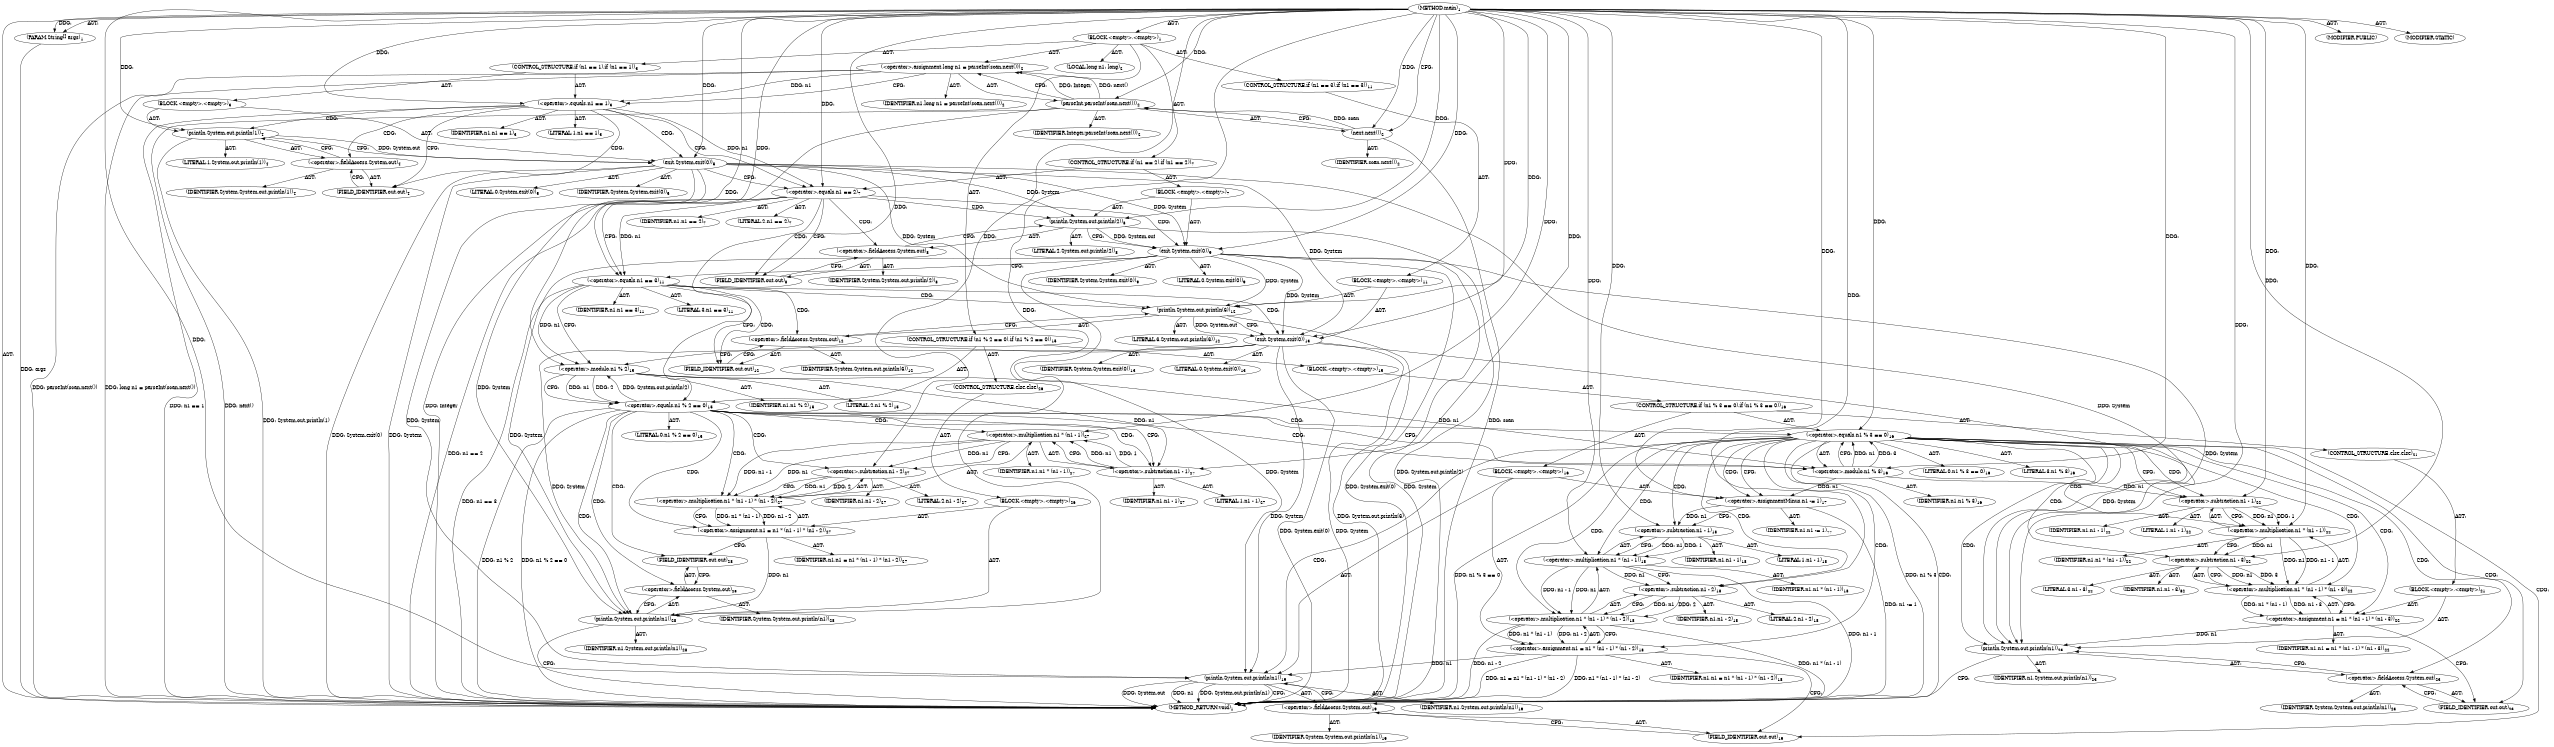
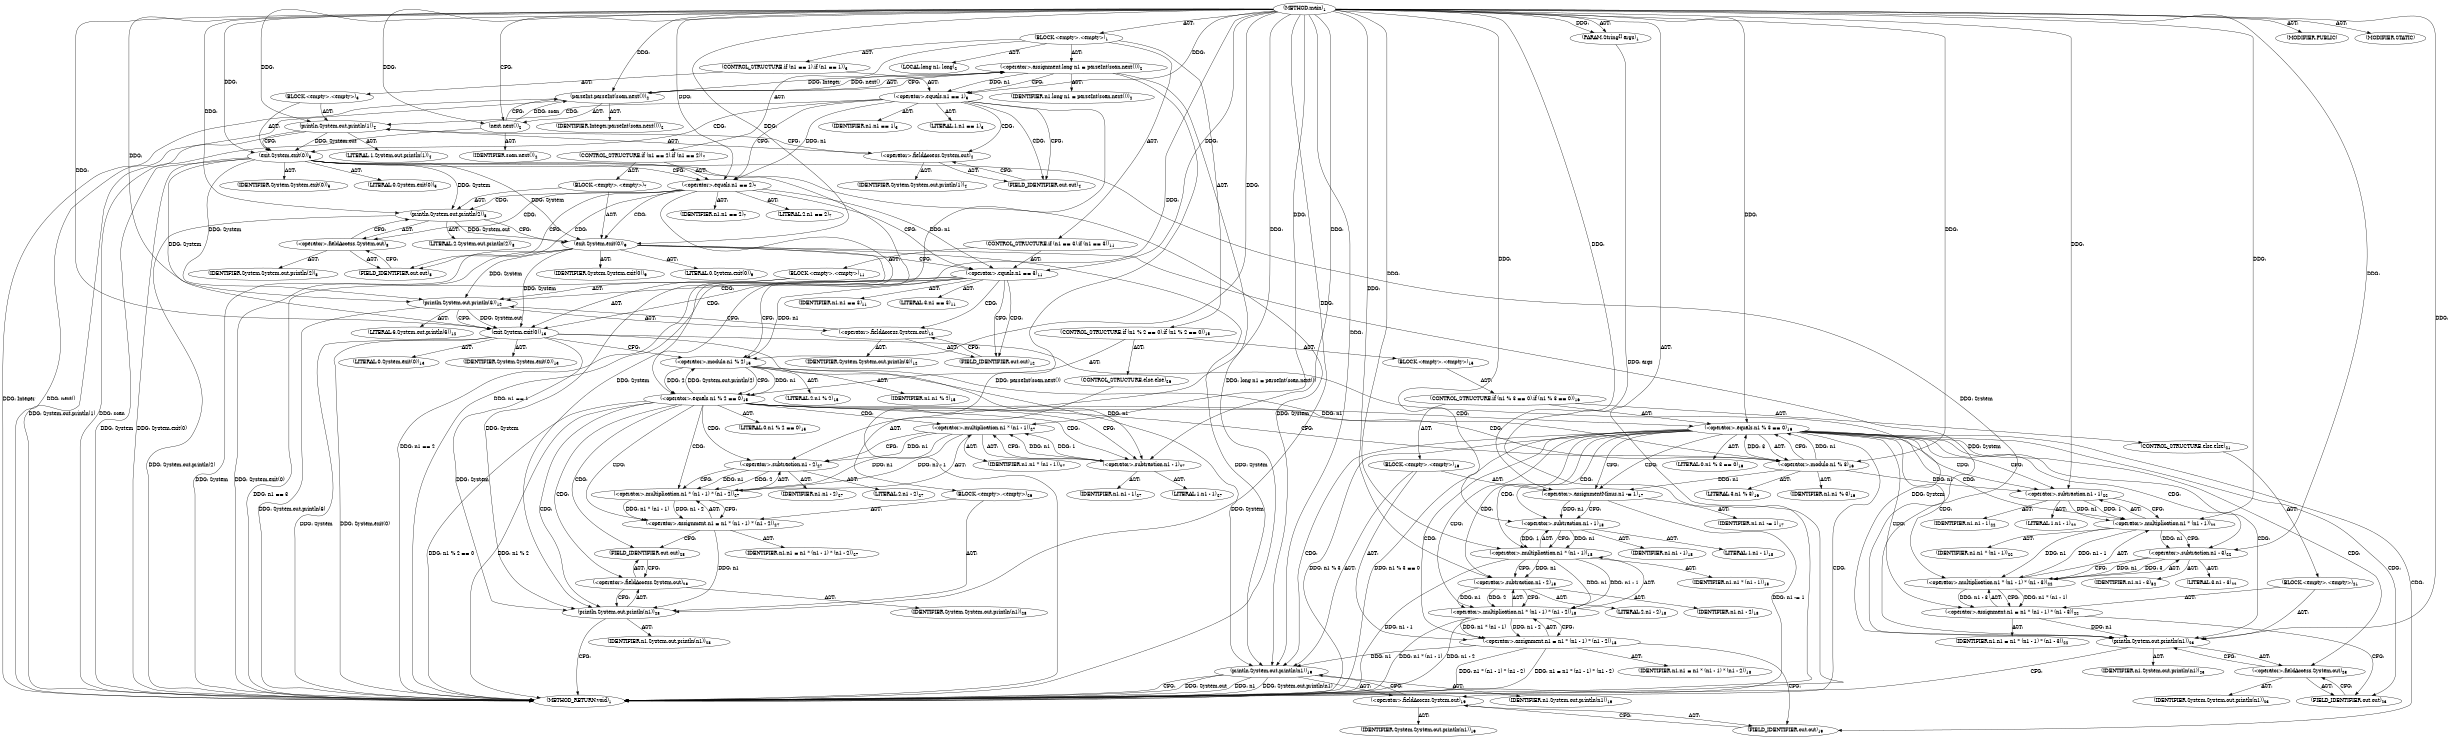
edge "(CONTROL_STRUCTURE,if (n1 == 3),if (n1 == 3))" -> "(<operator>.equals,n1 == 3)": added, label "AST:"
edge "(<operator>.equals,n1 % 3 == 0)" -> "(LITERAL,3,n1 % 3)": now "(<operator>.modulo,n1 % 3)" -> "(LITERAL,3,n1 % 3)"
node "(IDENTIFIER,n1,n1 -= 1)": text "77" -> "17"
